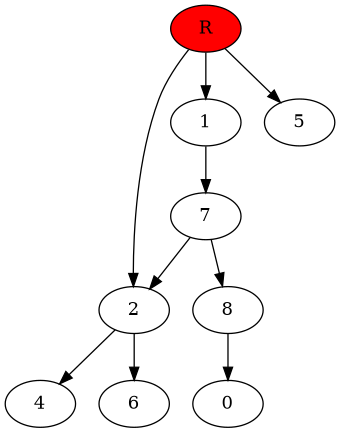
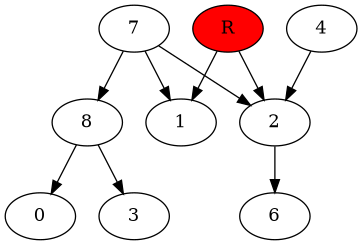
node "5": removed
edge "1" -> "7": reversed
node "3": added
edge "2" -> "4": reversed
